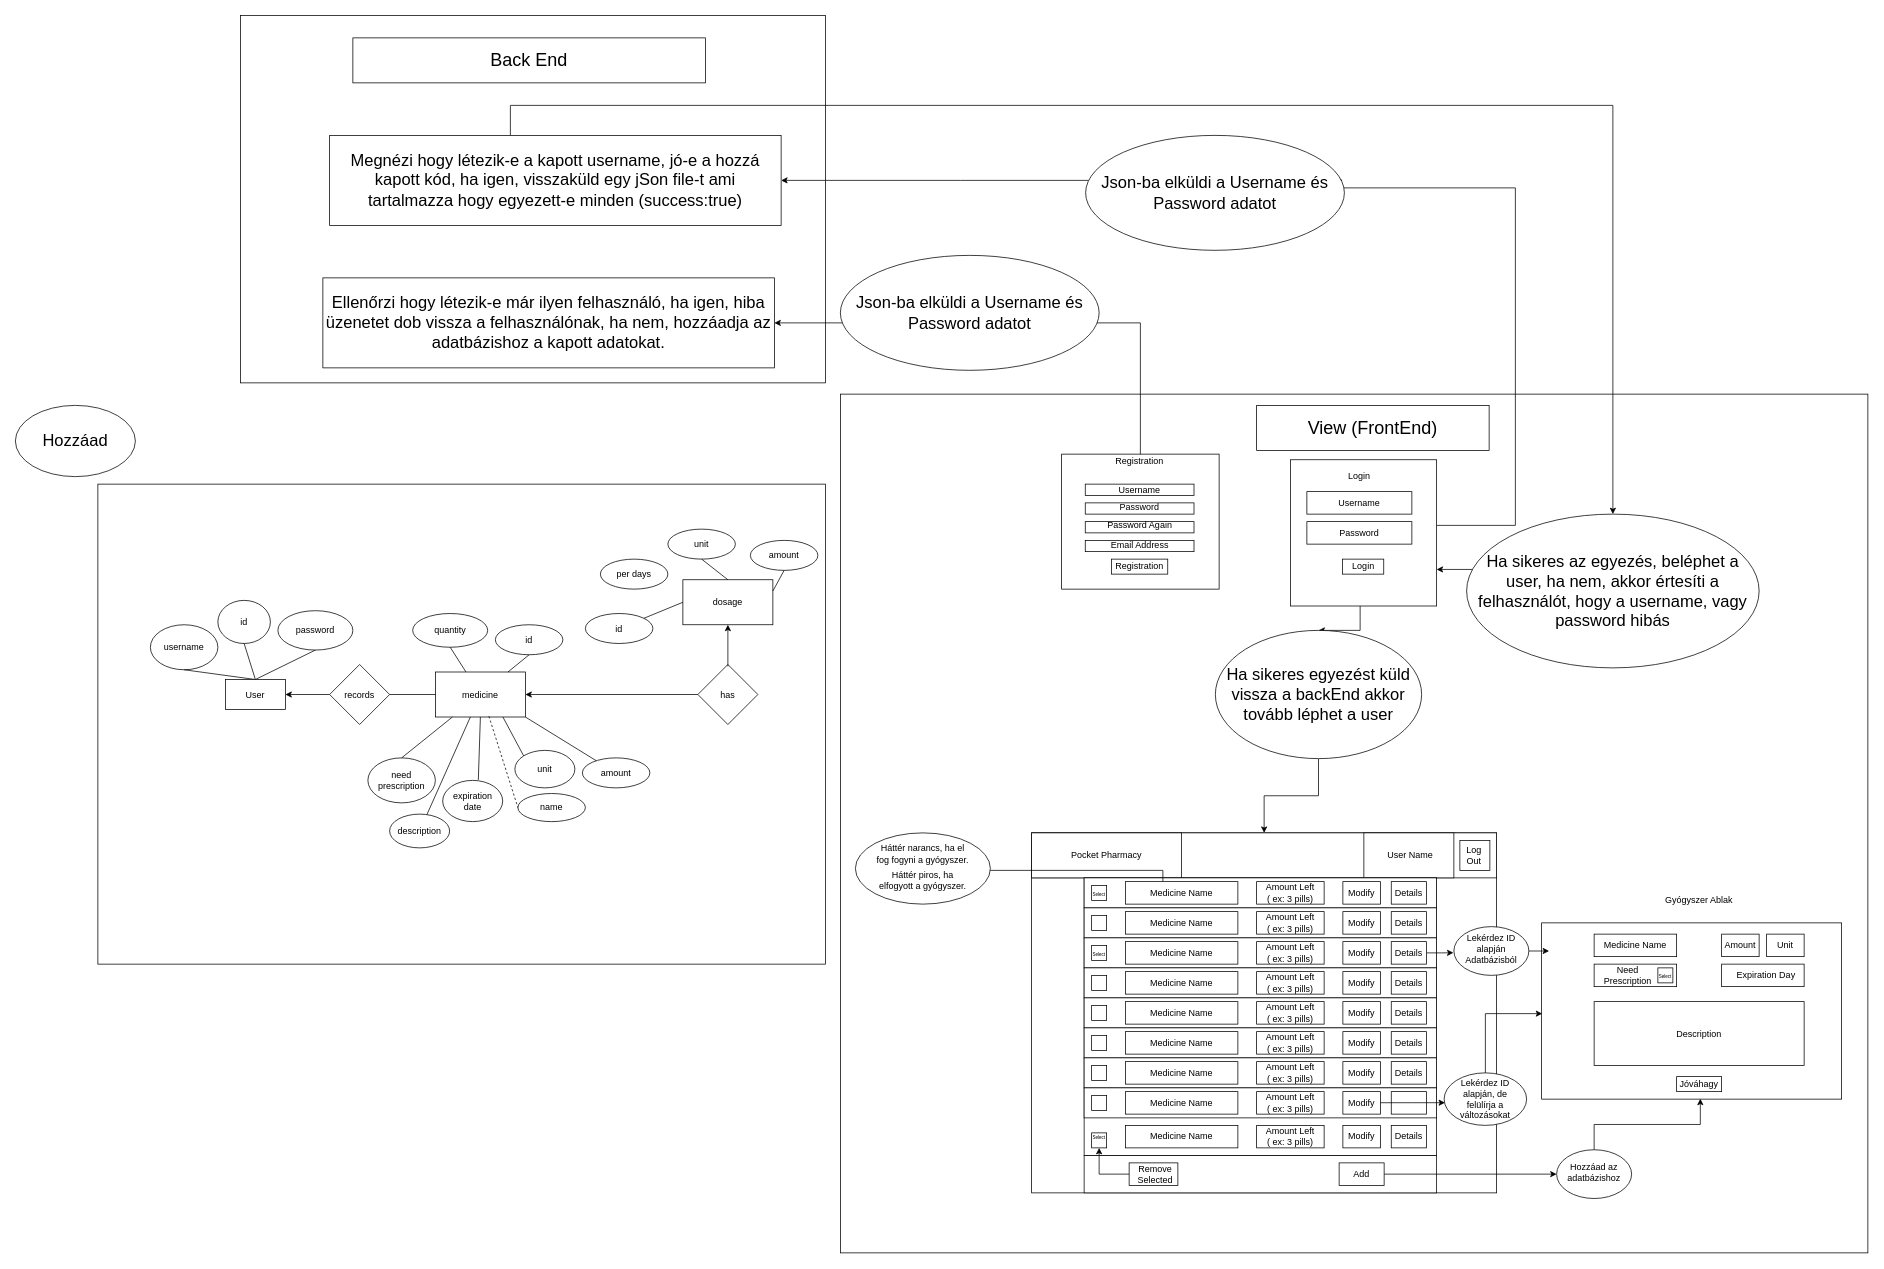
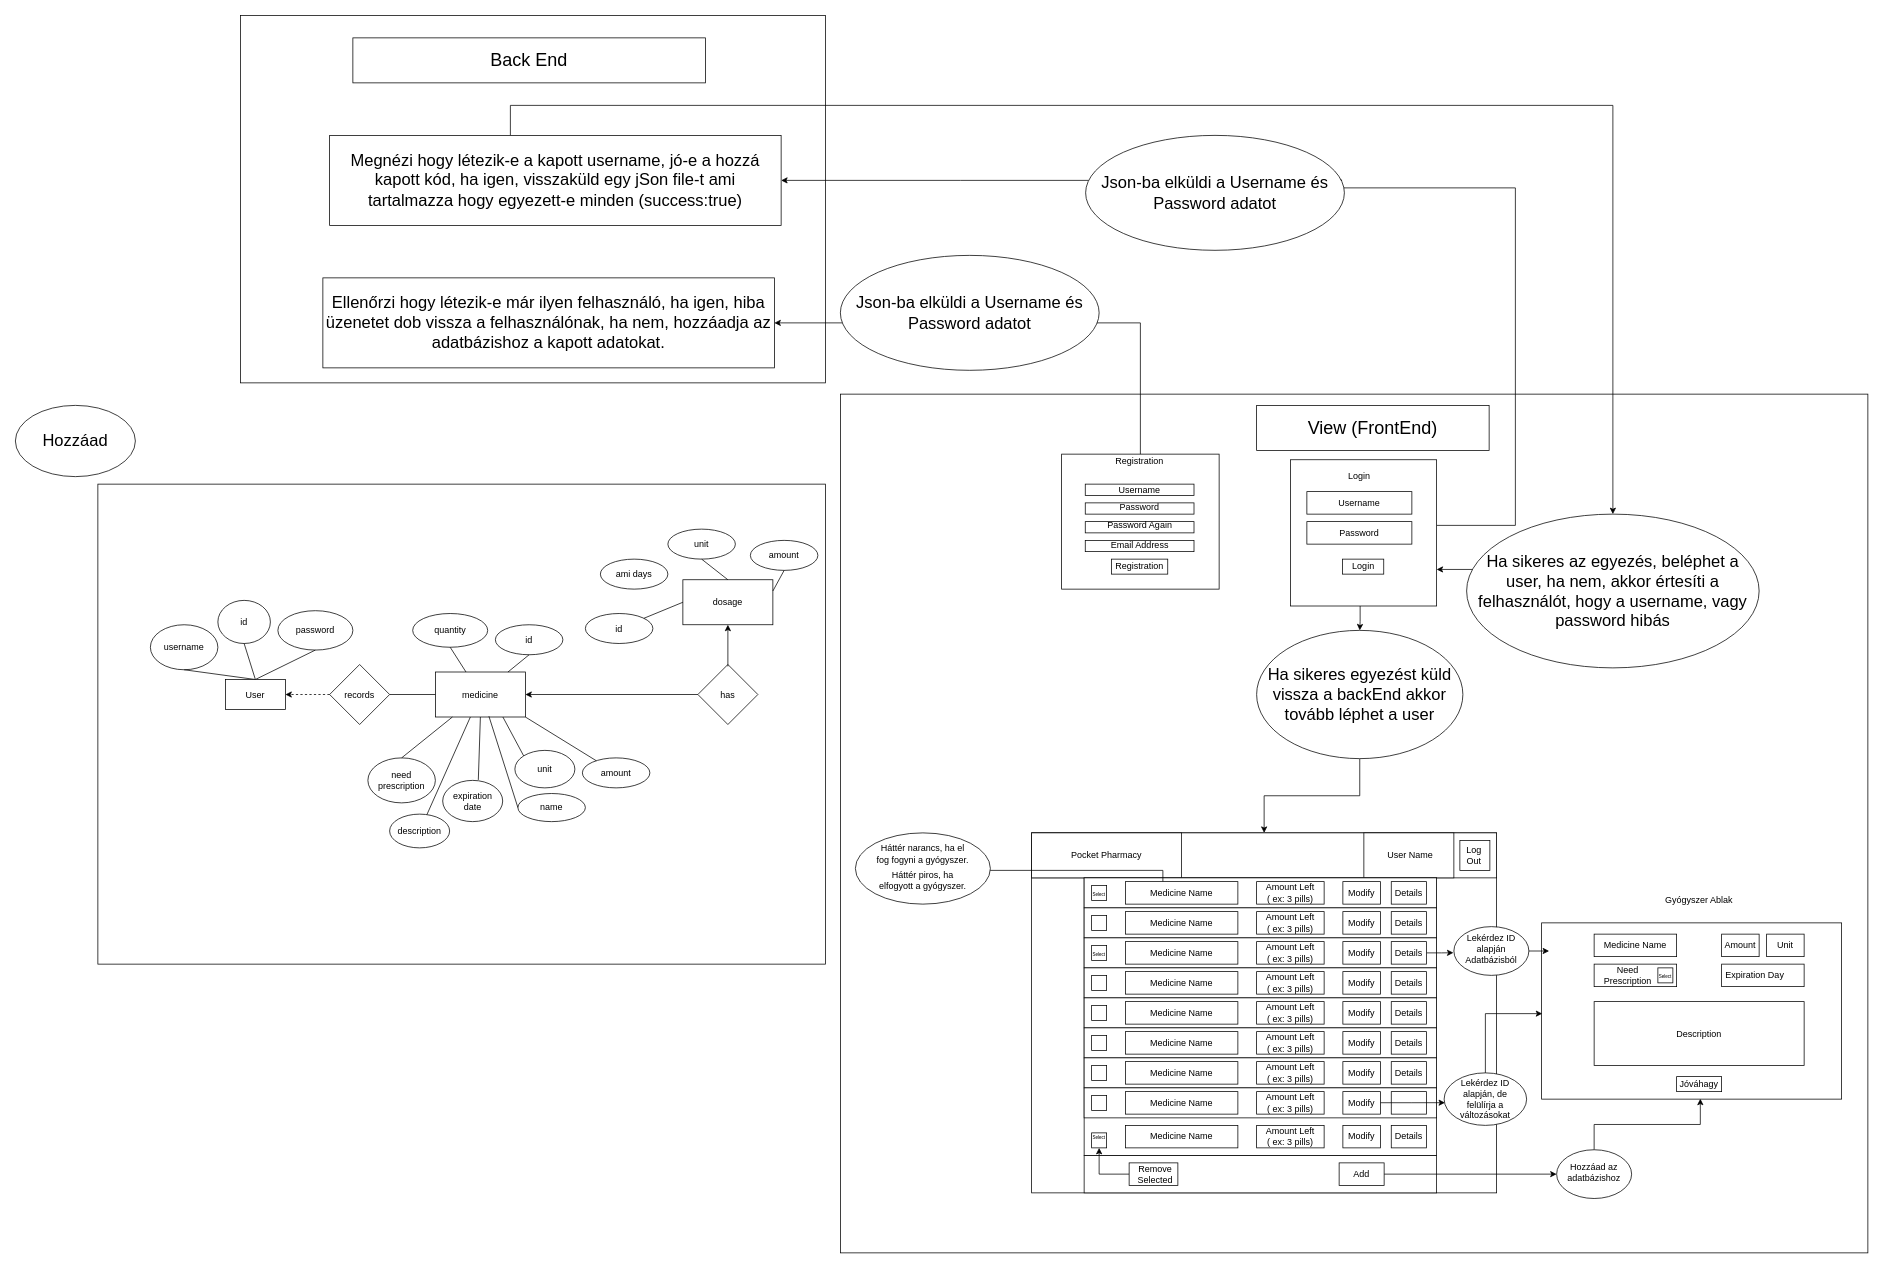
node "per days": label "per days" -> "ami days"
edge "records" -> "User": style solid -> dashed
node "Ha sikeres egyezést küld vissza a backEnd akkor tovább léphet a user": moved (1319, 695) -> (1360, 695)
edge "medicine" -- "name": style dashed -> solid
node "Expiration Day": moved (1766, 975) -> (1754, 975)
